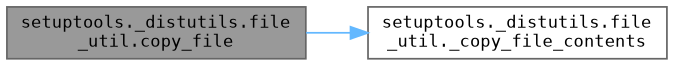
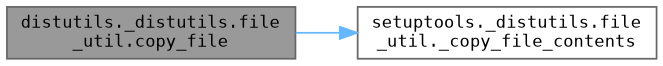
node "setuptools._distutils.file _util.copy_file": label "setuptools._distutils.file _util.copy_file" -> "distutils._distutils.file _util.copy_file"
